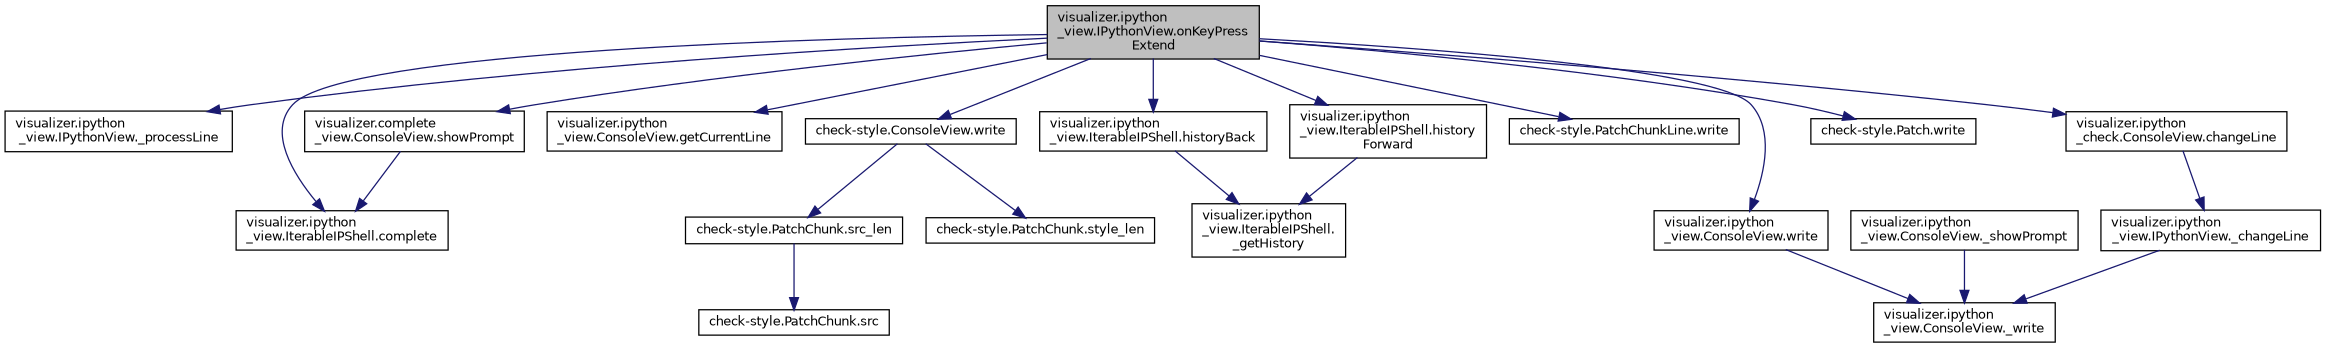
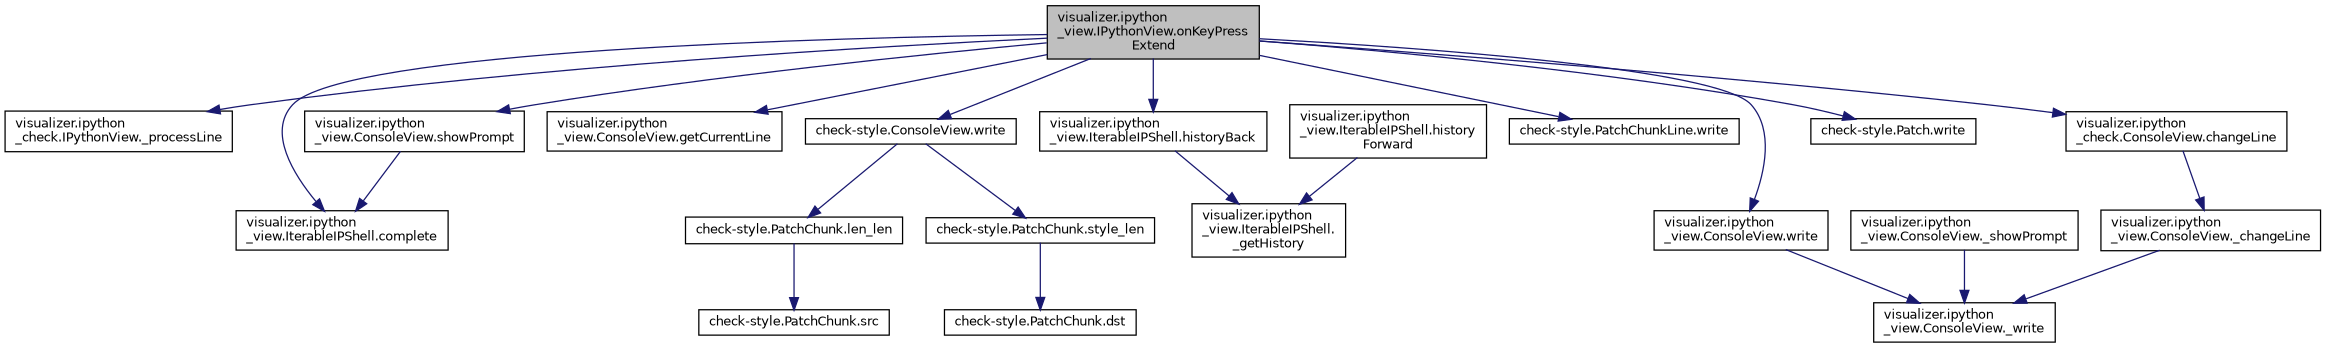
edge "visualizer.ipython _view.IPythonView.onKeyPress Extend" -> "visualizer.ipython _view.IterableIPShell.history Forward": removed
node "visualizer.ipython _view.IPythonView._processLine": label "visualizer.ipython _view.IPythonView._processLine" -> "visualizer.ipython _check.IPythonView._processLine"
node "visualizer.complete _view.ConsoleView.showPrompt": label "visualizer.complete _view.ConsoleView.showPrompt" -> "visualizer.ipython _view.ConsoleView.showPrompt"
node "check-style.PatchChunk.src_len": label "check-style.PatchChunk.src_len" -> "check-style.PatchChunk.len_len"
node "visualizer.ipython _view.IPythonView._changeLine": label "visualizer.ipython _view.IPythonView._changeLine" -> "visualizer.ipython _view.ConsoleView._changeLine"
node "check-style.PatchChunk.dst": added
